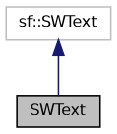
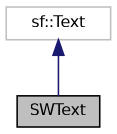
node "sf::SWText": label "sf::SWText" -> "sf::Text"
